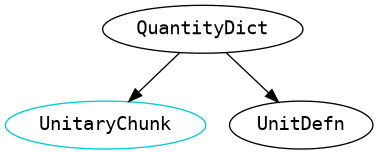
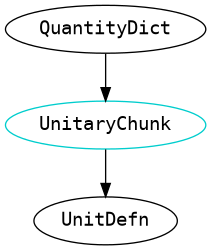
edge "QuantityDict" -> "UnitDefn": now "UnitaryChunk" -> "UnitDefn"
